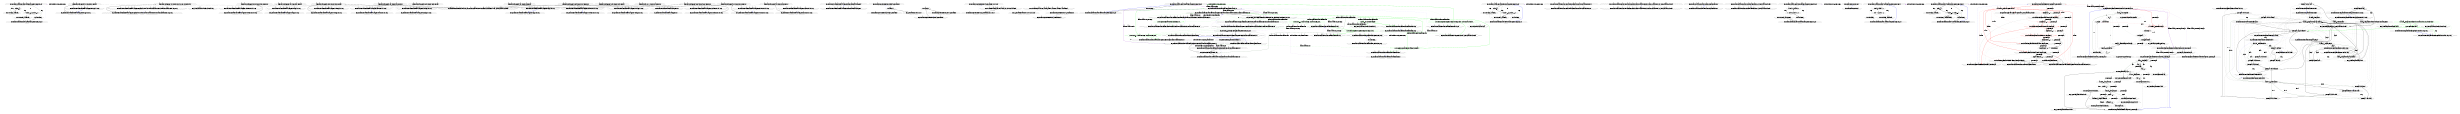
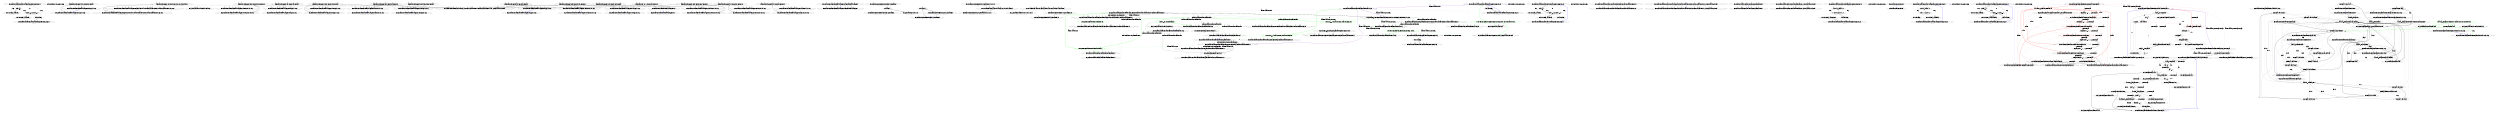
edge "Humanizer.Localisation.Formatters.DefaultFormatter" -> "return GetResourceForTimeSpan(TimeUnit.Millisecond, 0);": added, label "Humanizer.Localisation.Formatters.DefaultFormatter"
